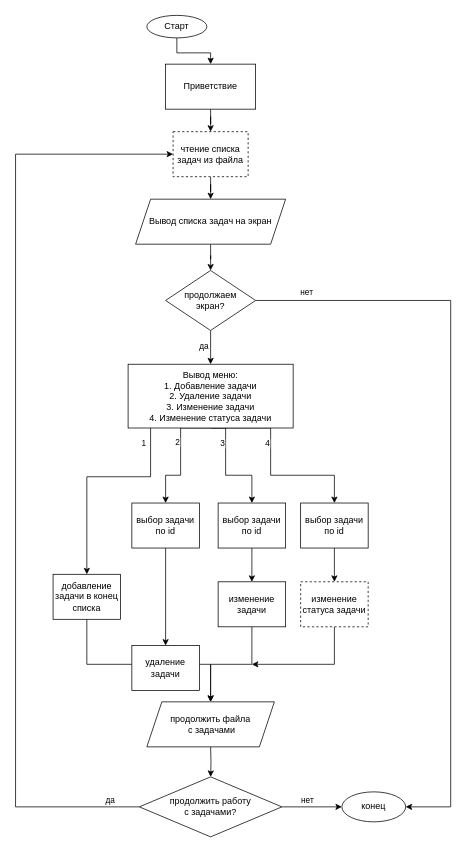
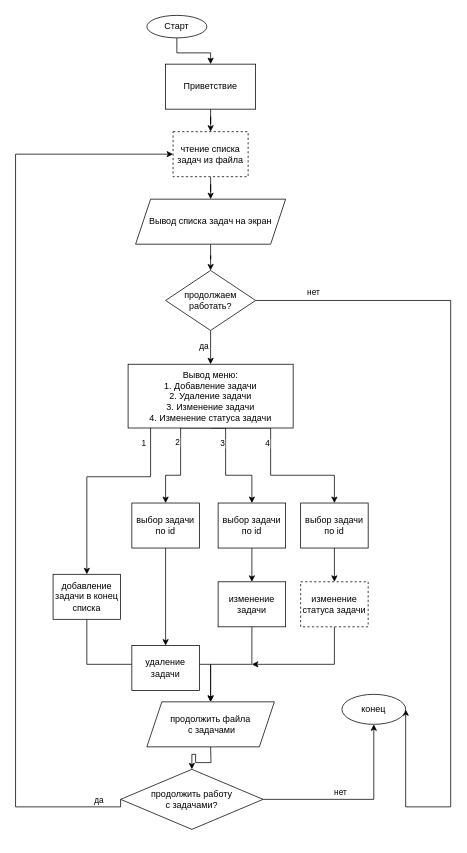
node "продолжаем экран?": label "продолжаем экран?" -> "продолжаем работать?"
node "продолжить работу с задачами?": moved (210, 807) -> (192, 799)
node "конец": moved (374, 807) -> (374, 709)
